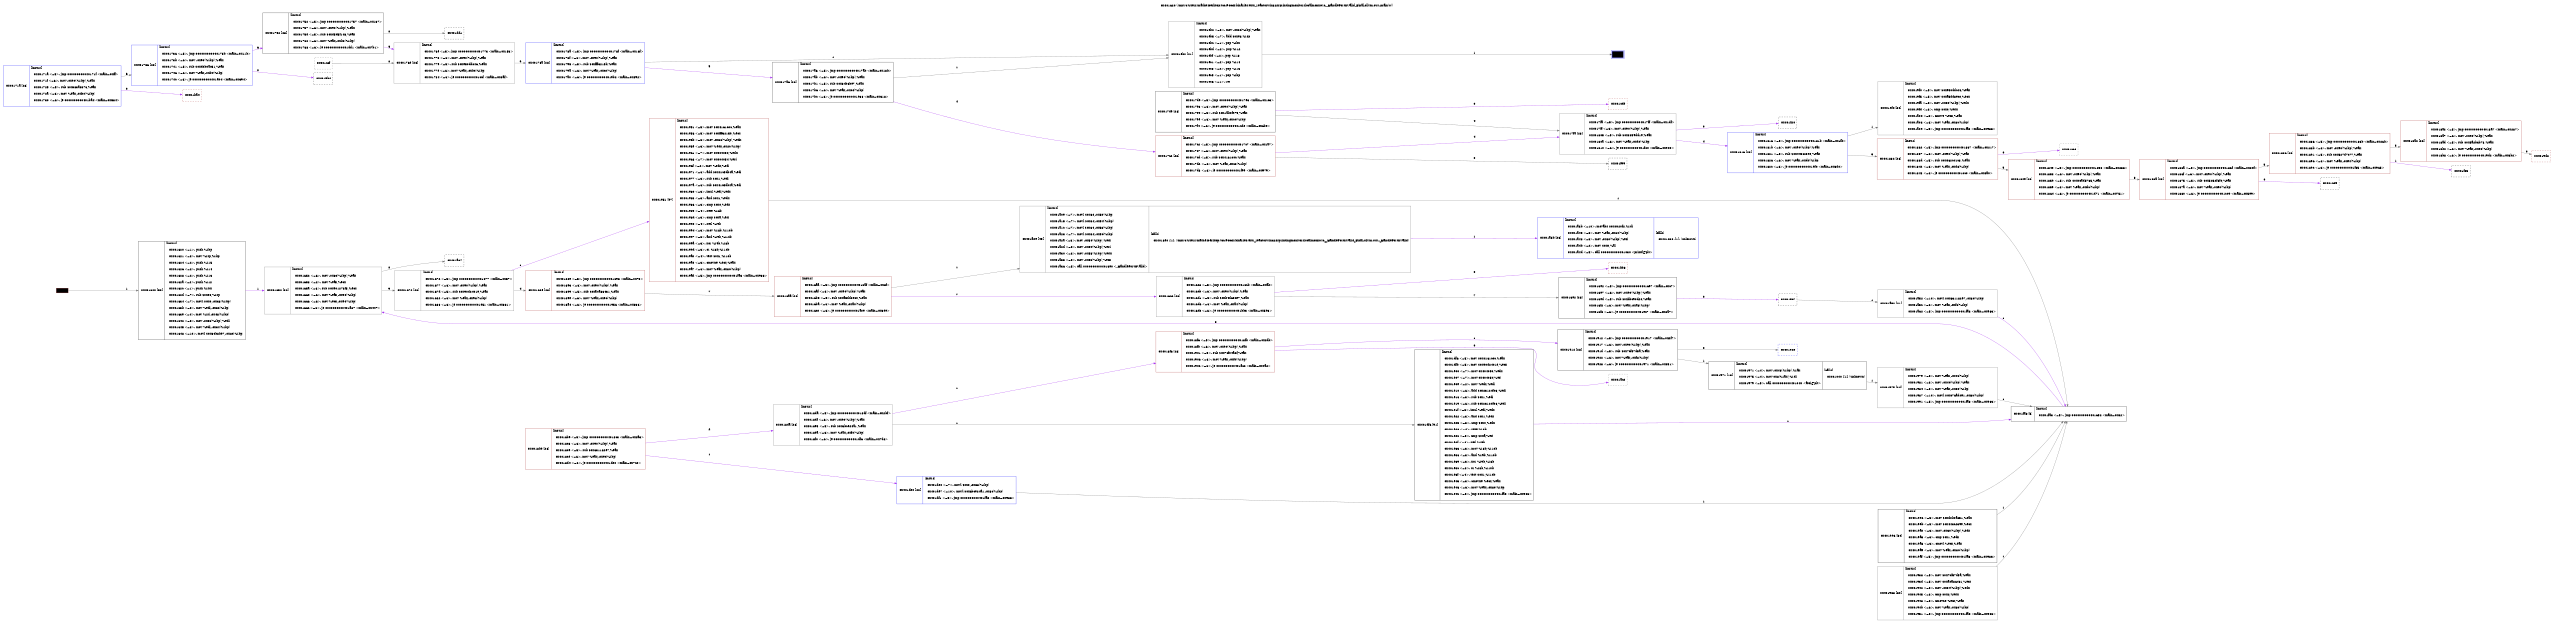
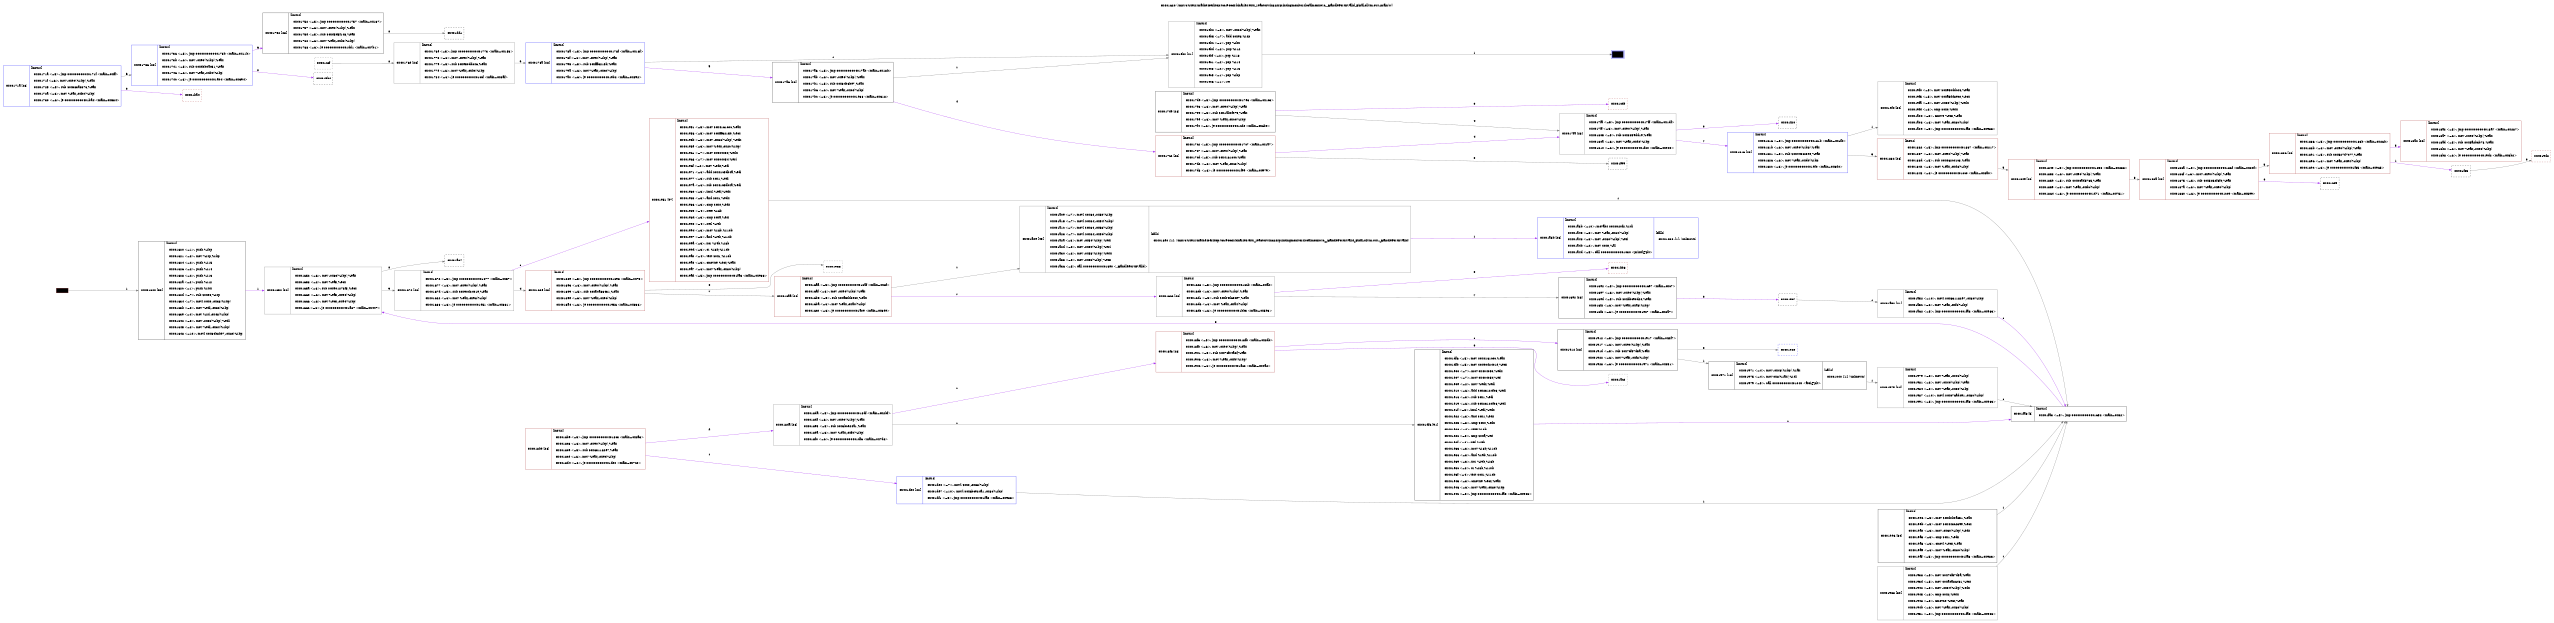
edge "0x401752 [28]" -> "0x40176e [28]": removed, label "6"
edge "0x4017fa [28]" -> "0x401816 [28]": label " 4" -> " 7"
edge "0x401886 [28]" -> "0x4018a2 [28]": color gray40 -> purple
node "0x401cc0": removed
edge "0x4018a2 [28]" -> "0x4019d2": now "0x401f85" -> "0x4019d2"
node "0x401956": added
